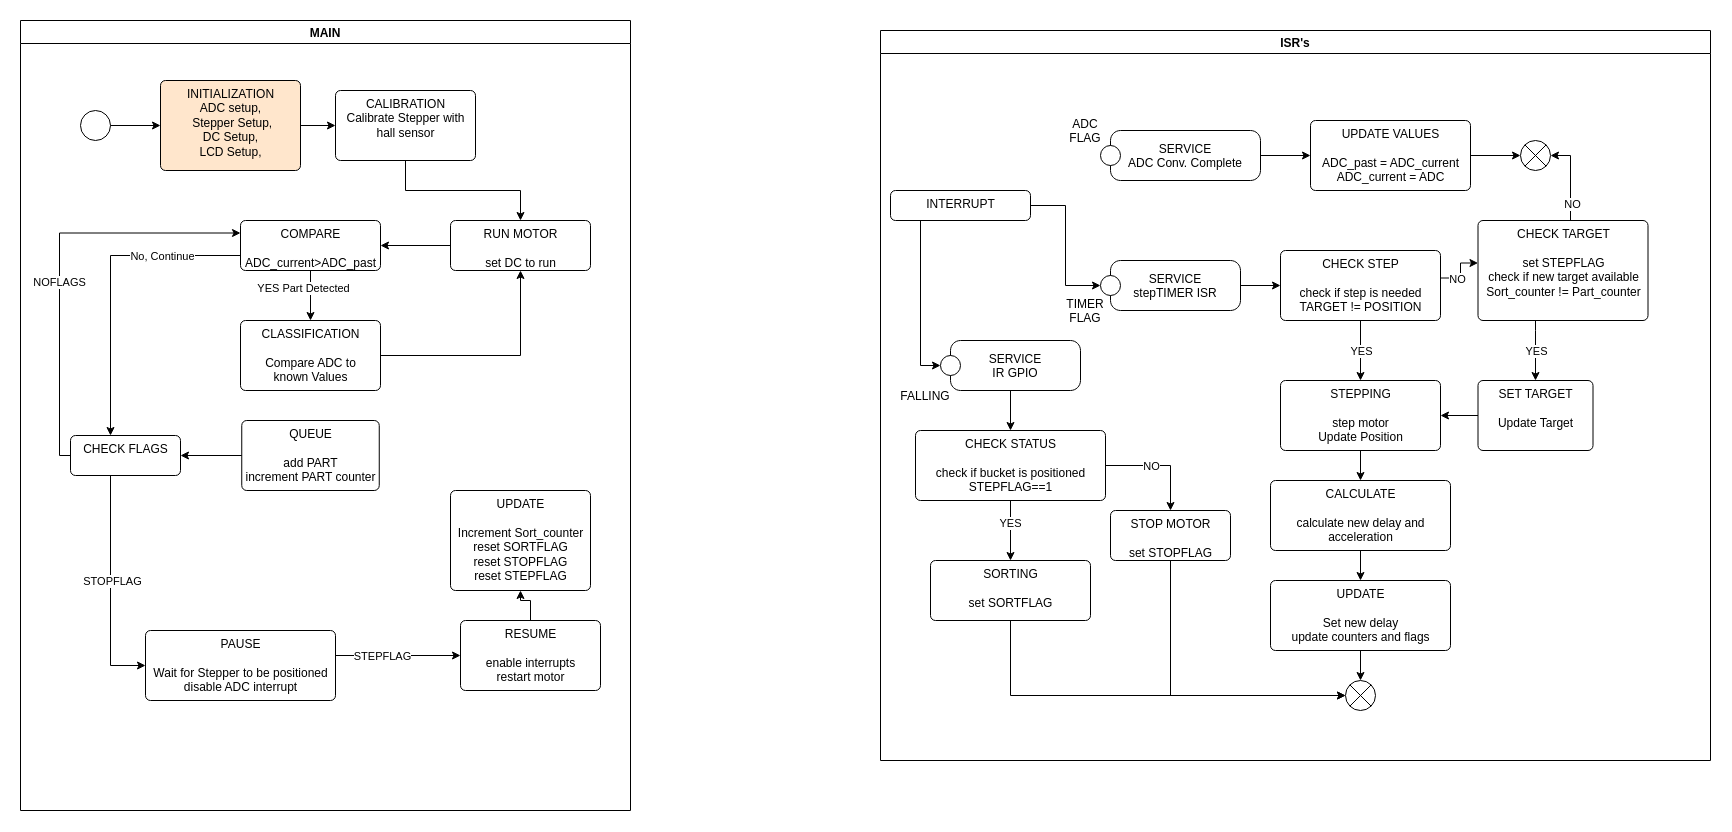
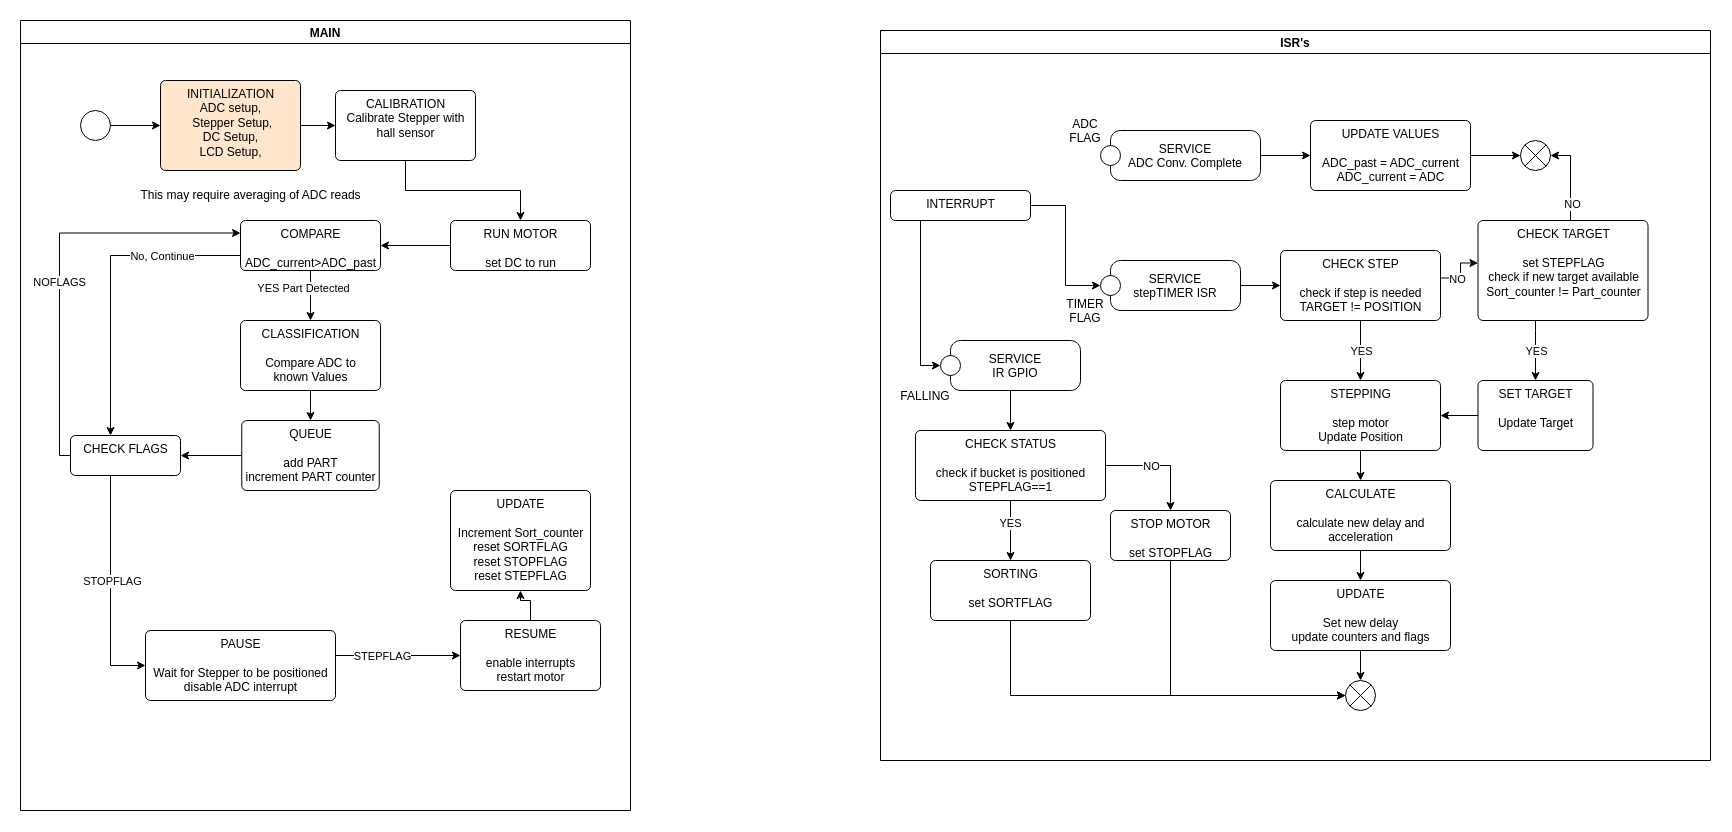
node "This may require averaging of ADC reads": added
edge "CLASSIFICATION Compare ADC to known Values" -> "RUN MOTOR set DC to run": now "CLASSIFICATION Compare ADC to known Values" -> "QUEUE add PART increment PART counter"
